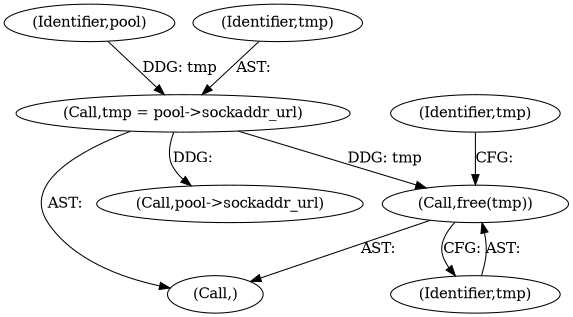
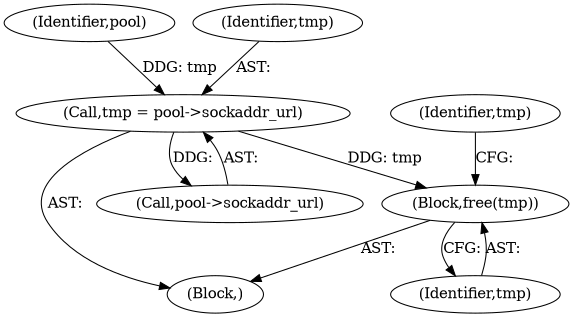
edge "(Call,pool->sockaddr_url)" -> "(Call,tmp = pool->sockaddr_url)": added, label "AST:"
node "(Call,free(tmp))": label "(Call,free(tmp))" -> "(Block,free(tmp))"
node "(Call,)": label "(Call,)" -> "(Block,)"
